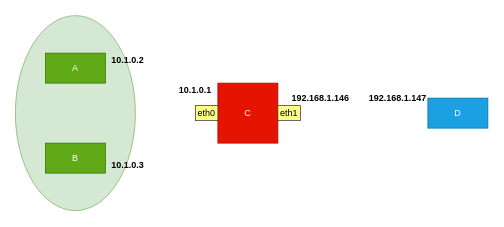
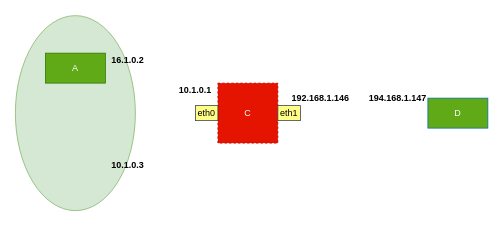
node "10.1.0.2": label "10.1.0.2" -> "16.1.0.2"
node "192.168.1.147": label "192.168.1.147" -> "194.168.1.147"
node "C": style solid -> dashed
node "D": fillcolor #1ba1e2 -> #60a917
node "B": removed
